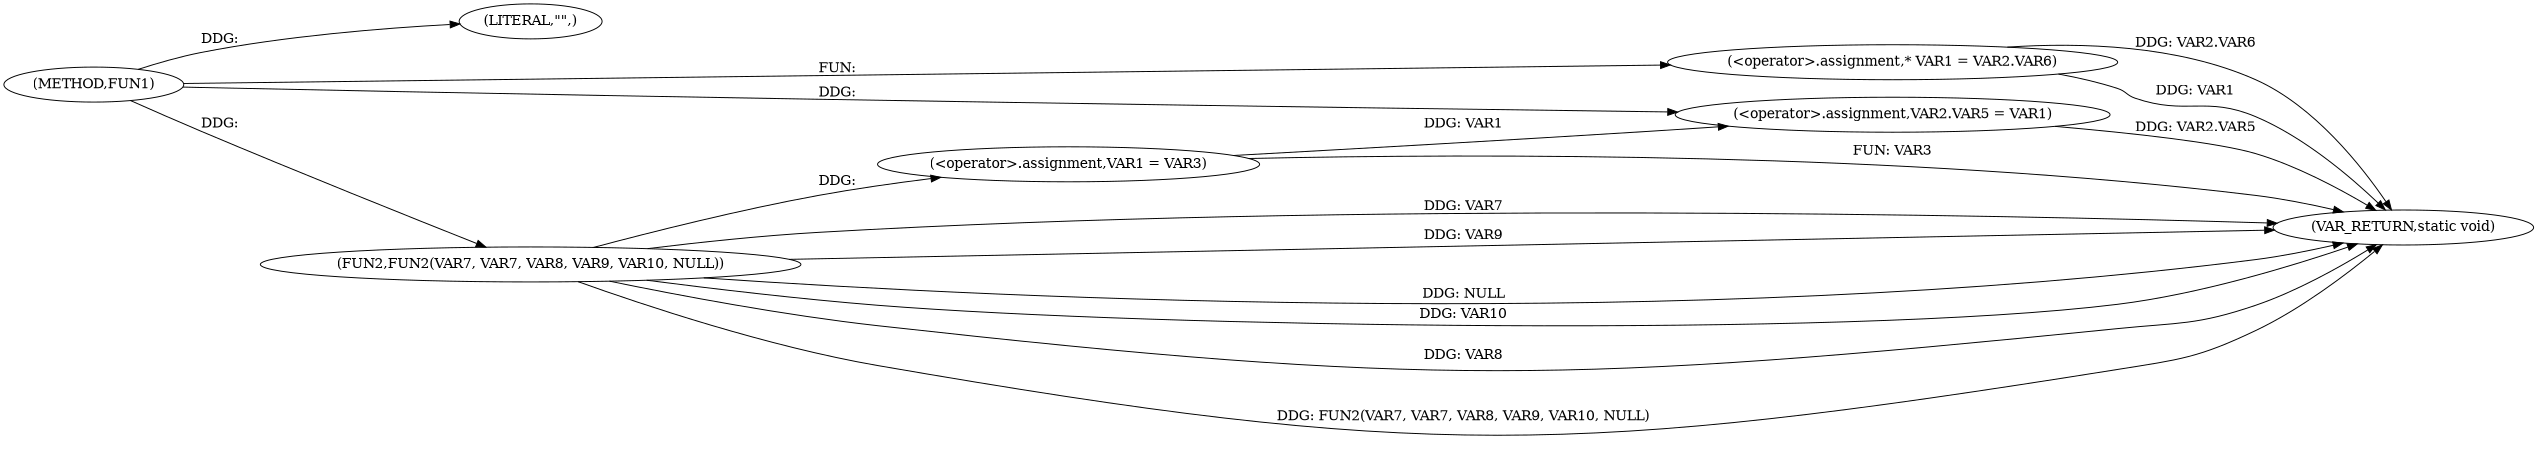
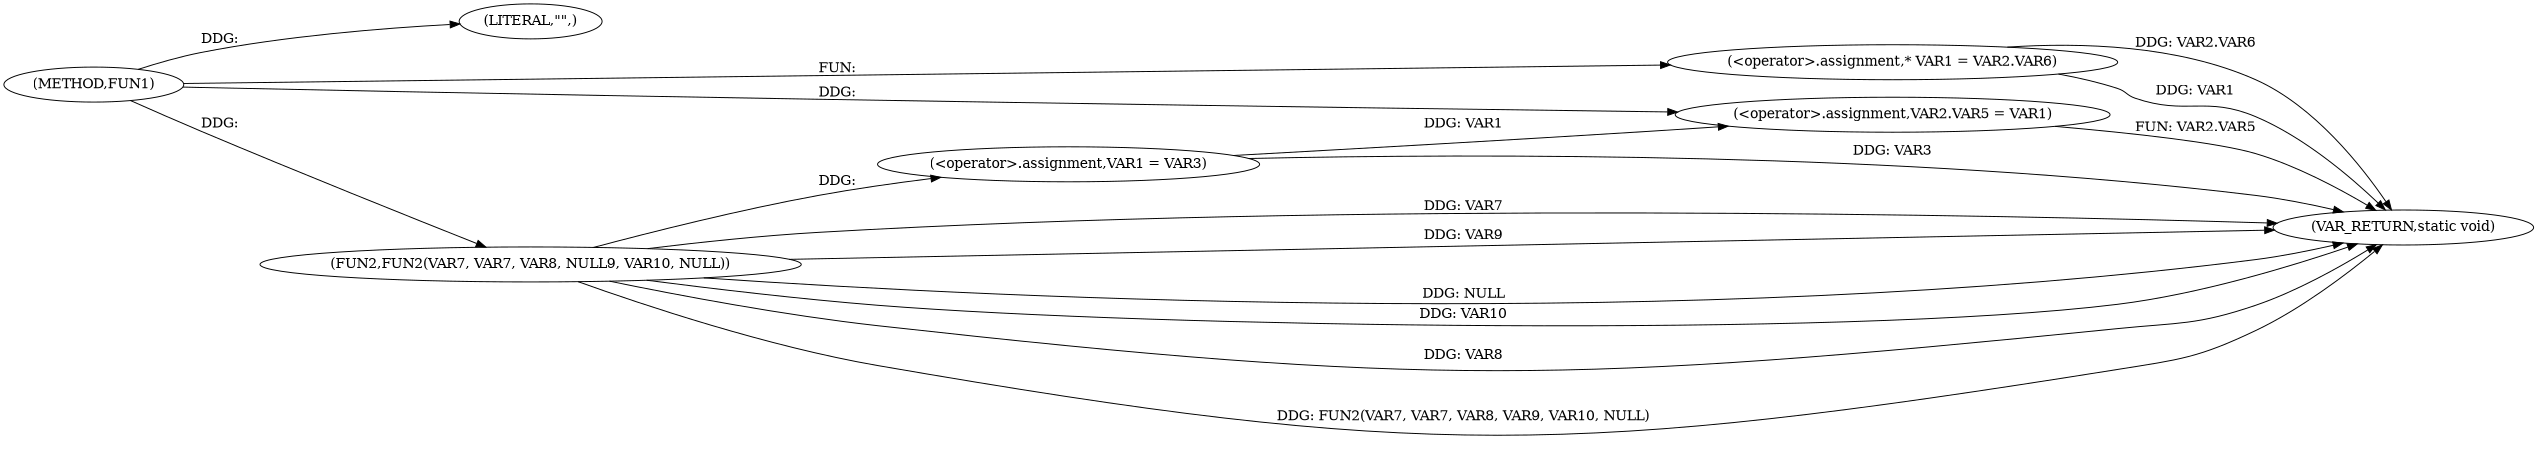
edge "(<operator>.assignment,VAR2.VAR5 = VAR1)" -> "(VAR_RETURN,static void)": label "DDG: VAR2.VAR5" -> "FUN: VAR2.VAR5"
edge "(<operator>.assignment,VAR1 = VAR3)" -> "(VAR_RETURN,static void)": label "FUN: VAR3" -> "DDG: VAR3"
node "(FUN2,FUN2(VAR7, VAR7, VAR8, VAR9, VAR10, NULL))": label "(FUN2,FUN2(VAR7, VAR7, VAR8, VAR9, VAR10, NULL))" -> "(FUN2,FUN2(VAR7, VAR7, VAR8, NULL9, VAR10, NULL))"
